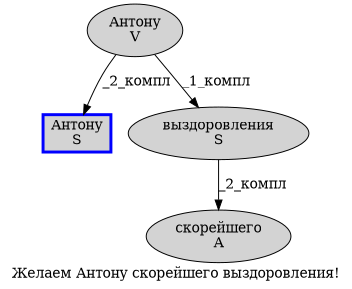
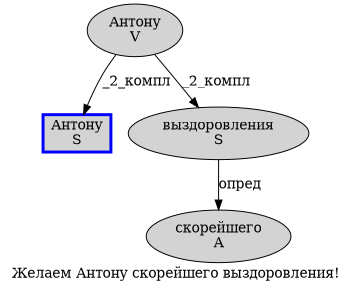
edge "Антону V" -> "выздоровления S": label "_1_компл" -> "_2_компл"
edge "выздоровления S" -> "скорейшего A": label "_2_компл" -> "опред"
